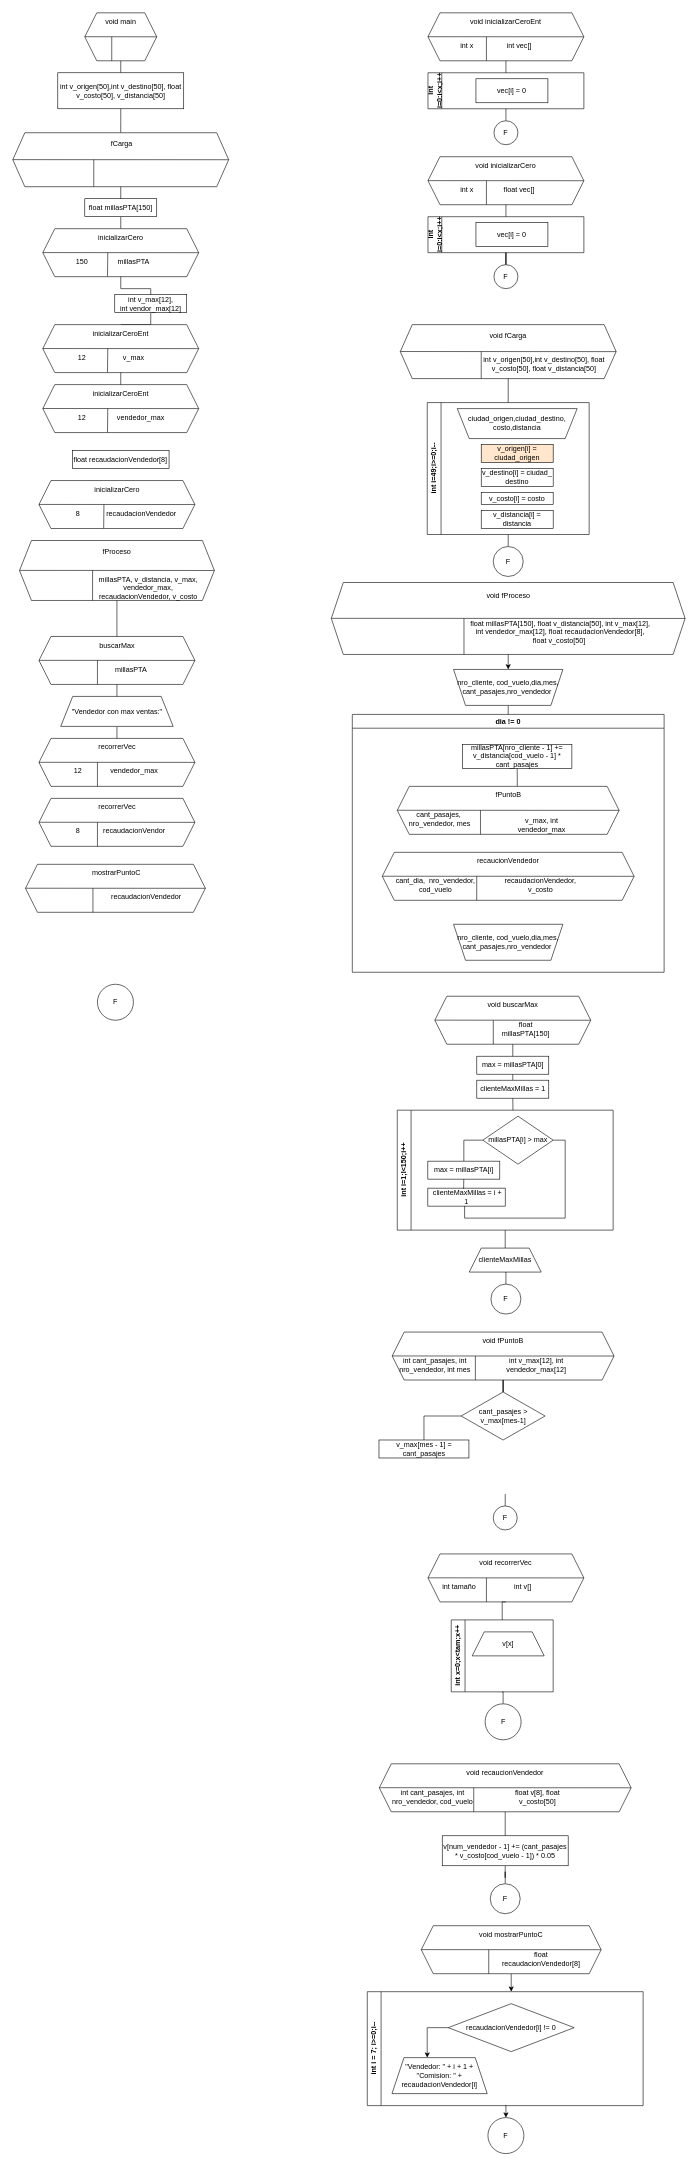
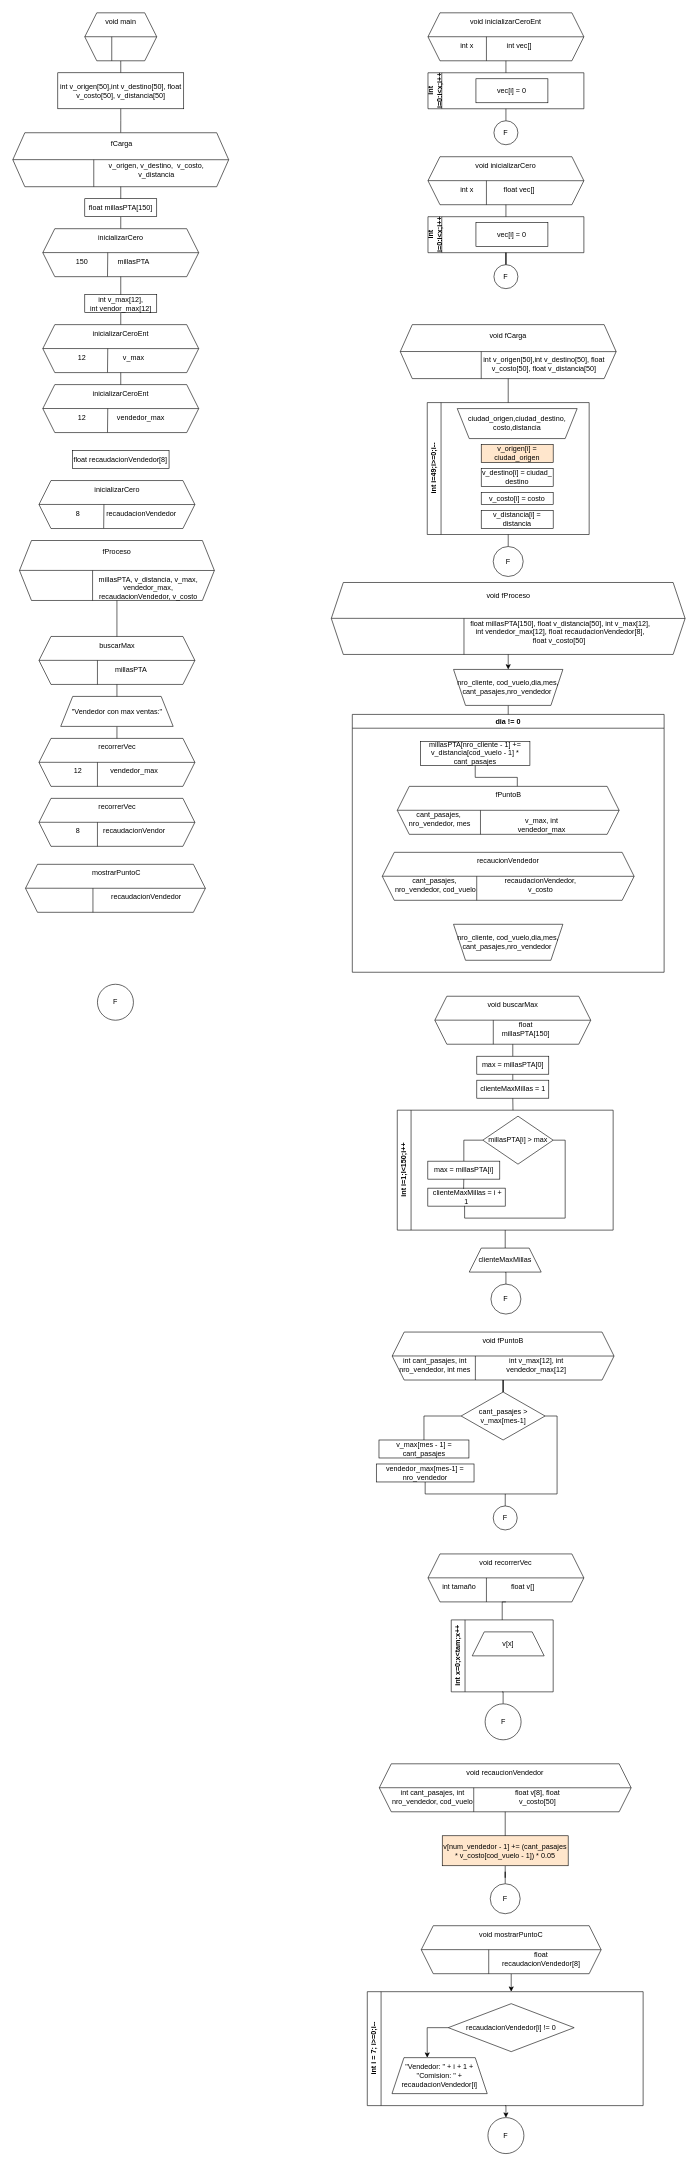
node "v_origen, v_destino, v_costo, v_distancia": added
node "int v_max[12], int vendor_max[12]": moved (151, 303) -> (121, 303)
node "millasPTA[nro_cliente - 1] += v_distancia[cod_vuelo - 1] * cant_pasajes": moved (518, 756) -> (476, 753)
node "cant_dia, nro_vendedor, cod_vuelo": label "cant_dia, nro_vendedor, cod_vuelo" -> "cant_pasajes, nro_vendedor, cod_vuelo"
node "vendedor_max[mes-1] = nro_vendedor": added
edge "cant_pasajes > v_max[mes-1]" -- "vendedor_max[mes-1] = nro_vendedor": added
node "int v[]": label "int v[]" -> "float v[]"
node "v[num_vendedor - 1] += (cant_pasajes * v_costo[cod_vuelo - 1]) * 0.05": fillcolor #ffffff -> #ffe6cc
